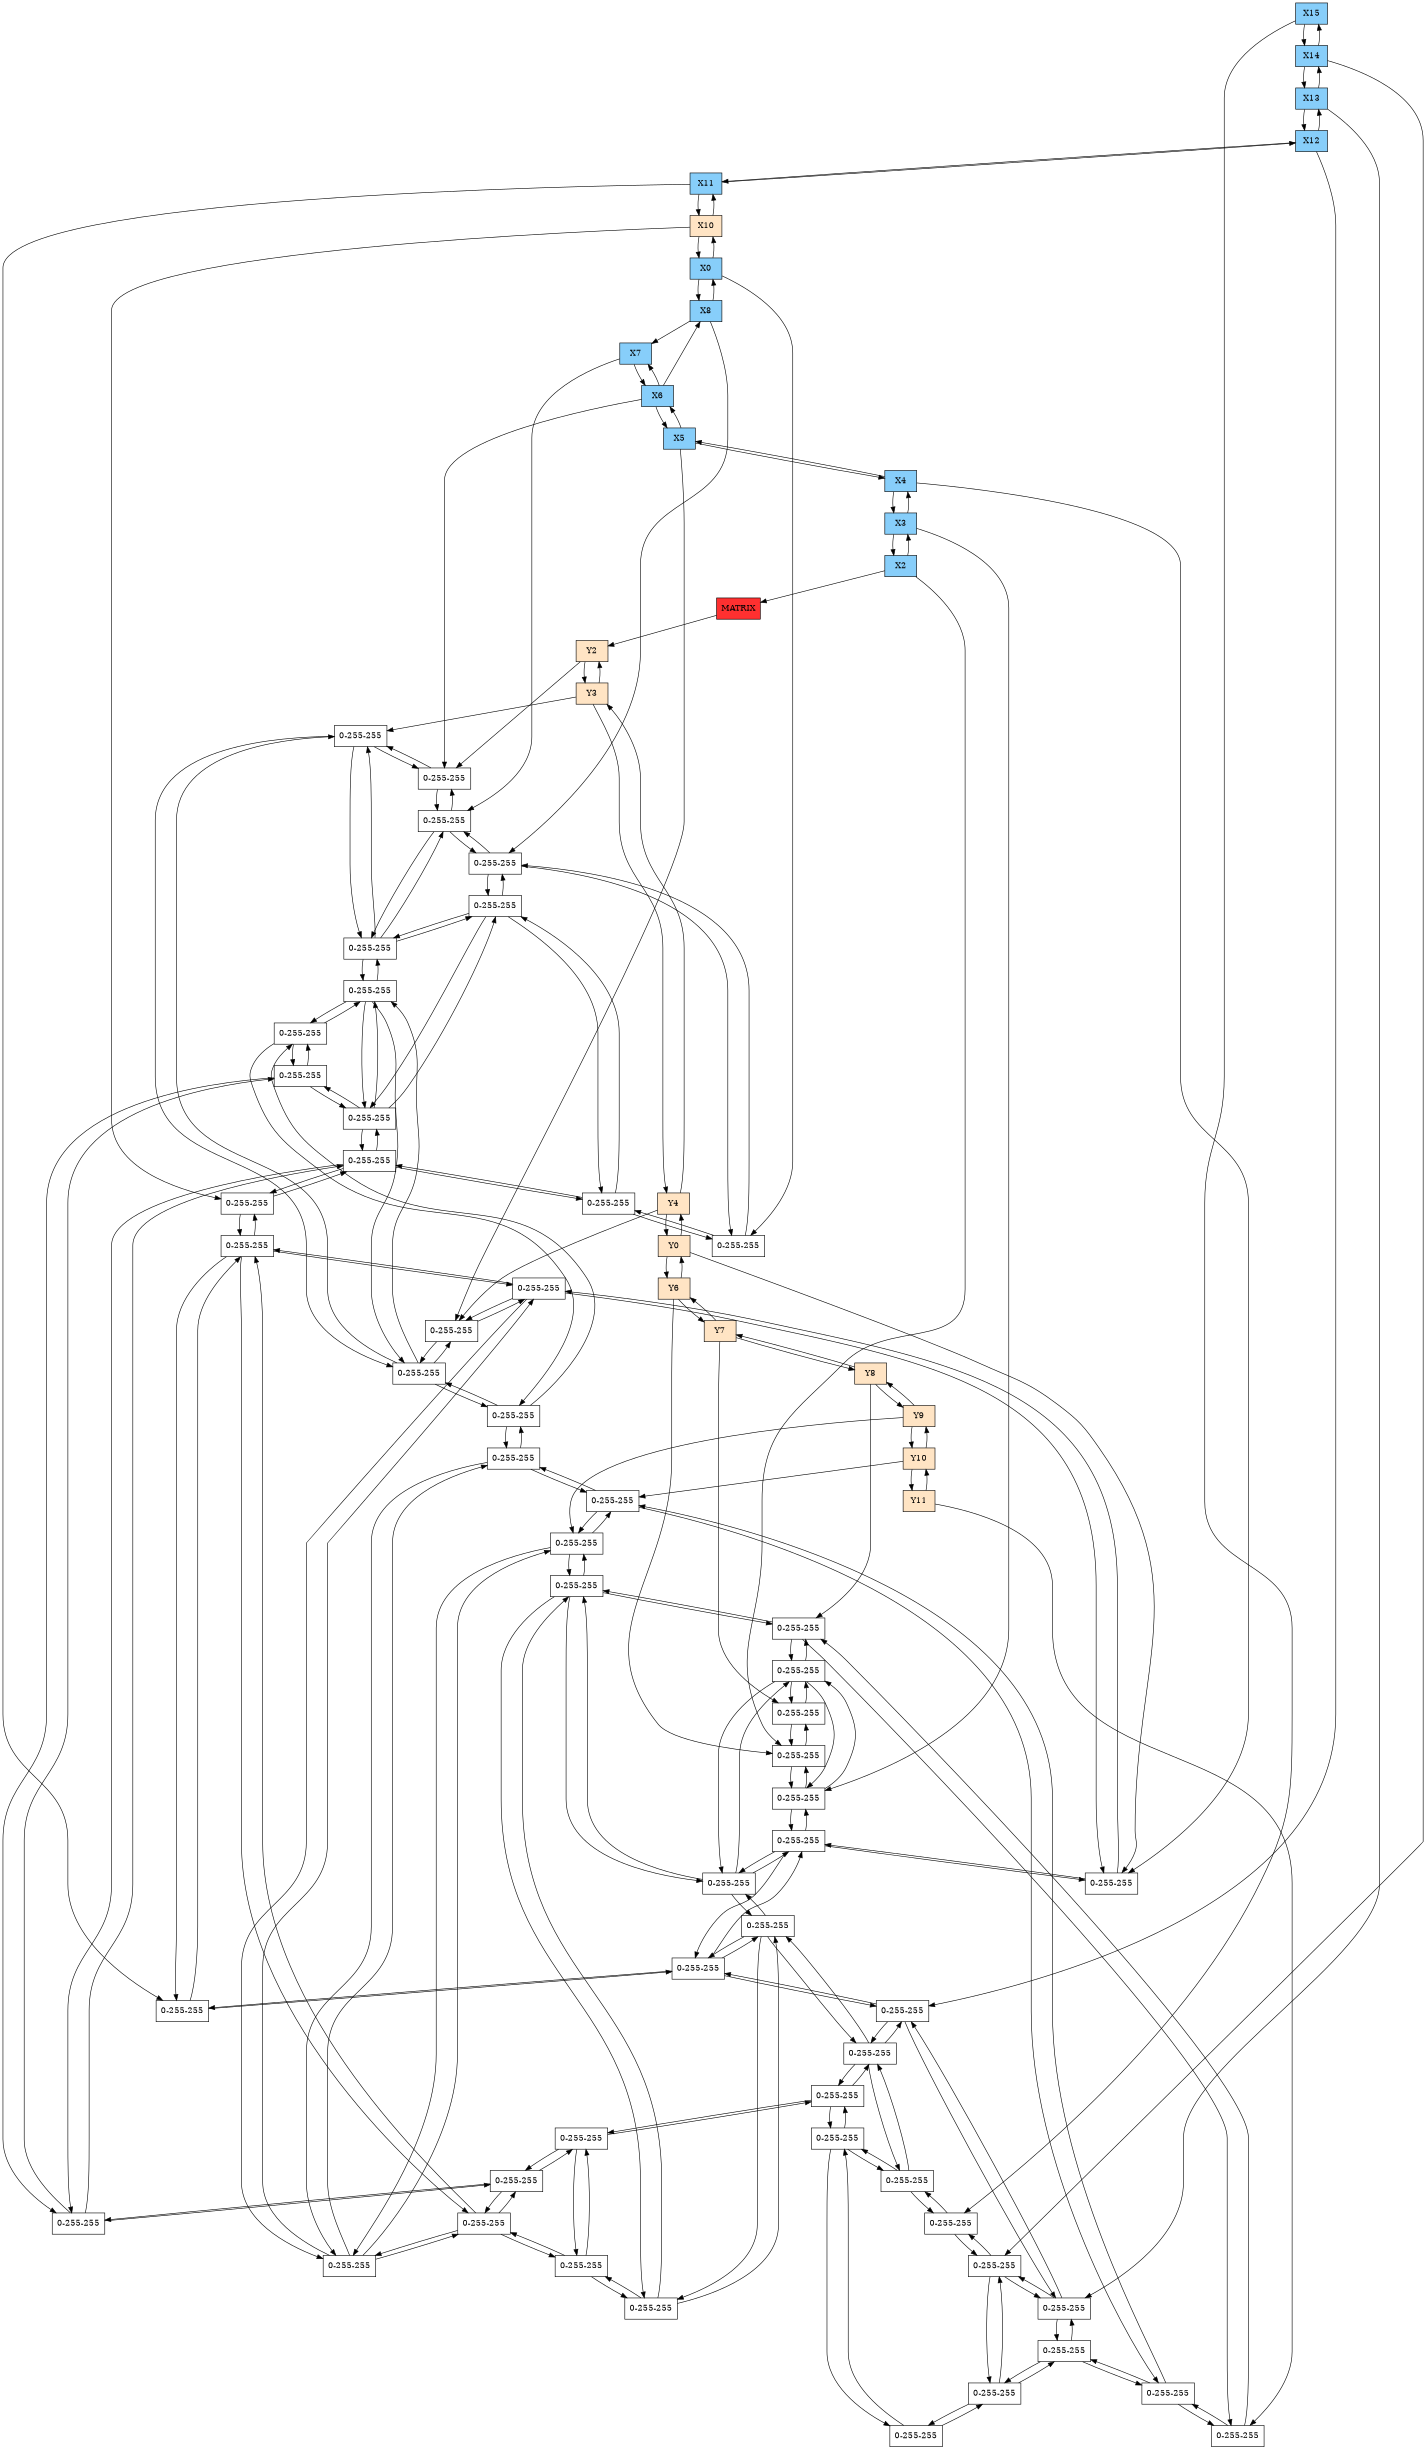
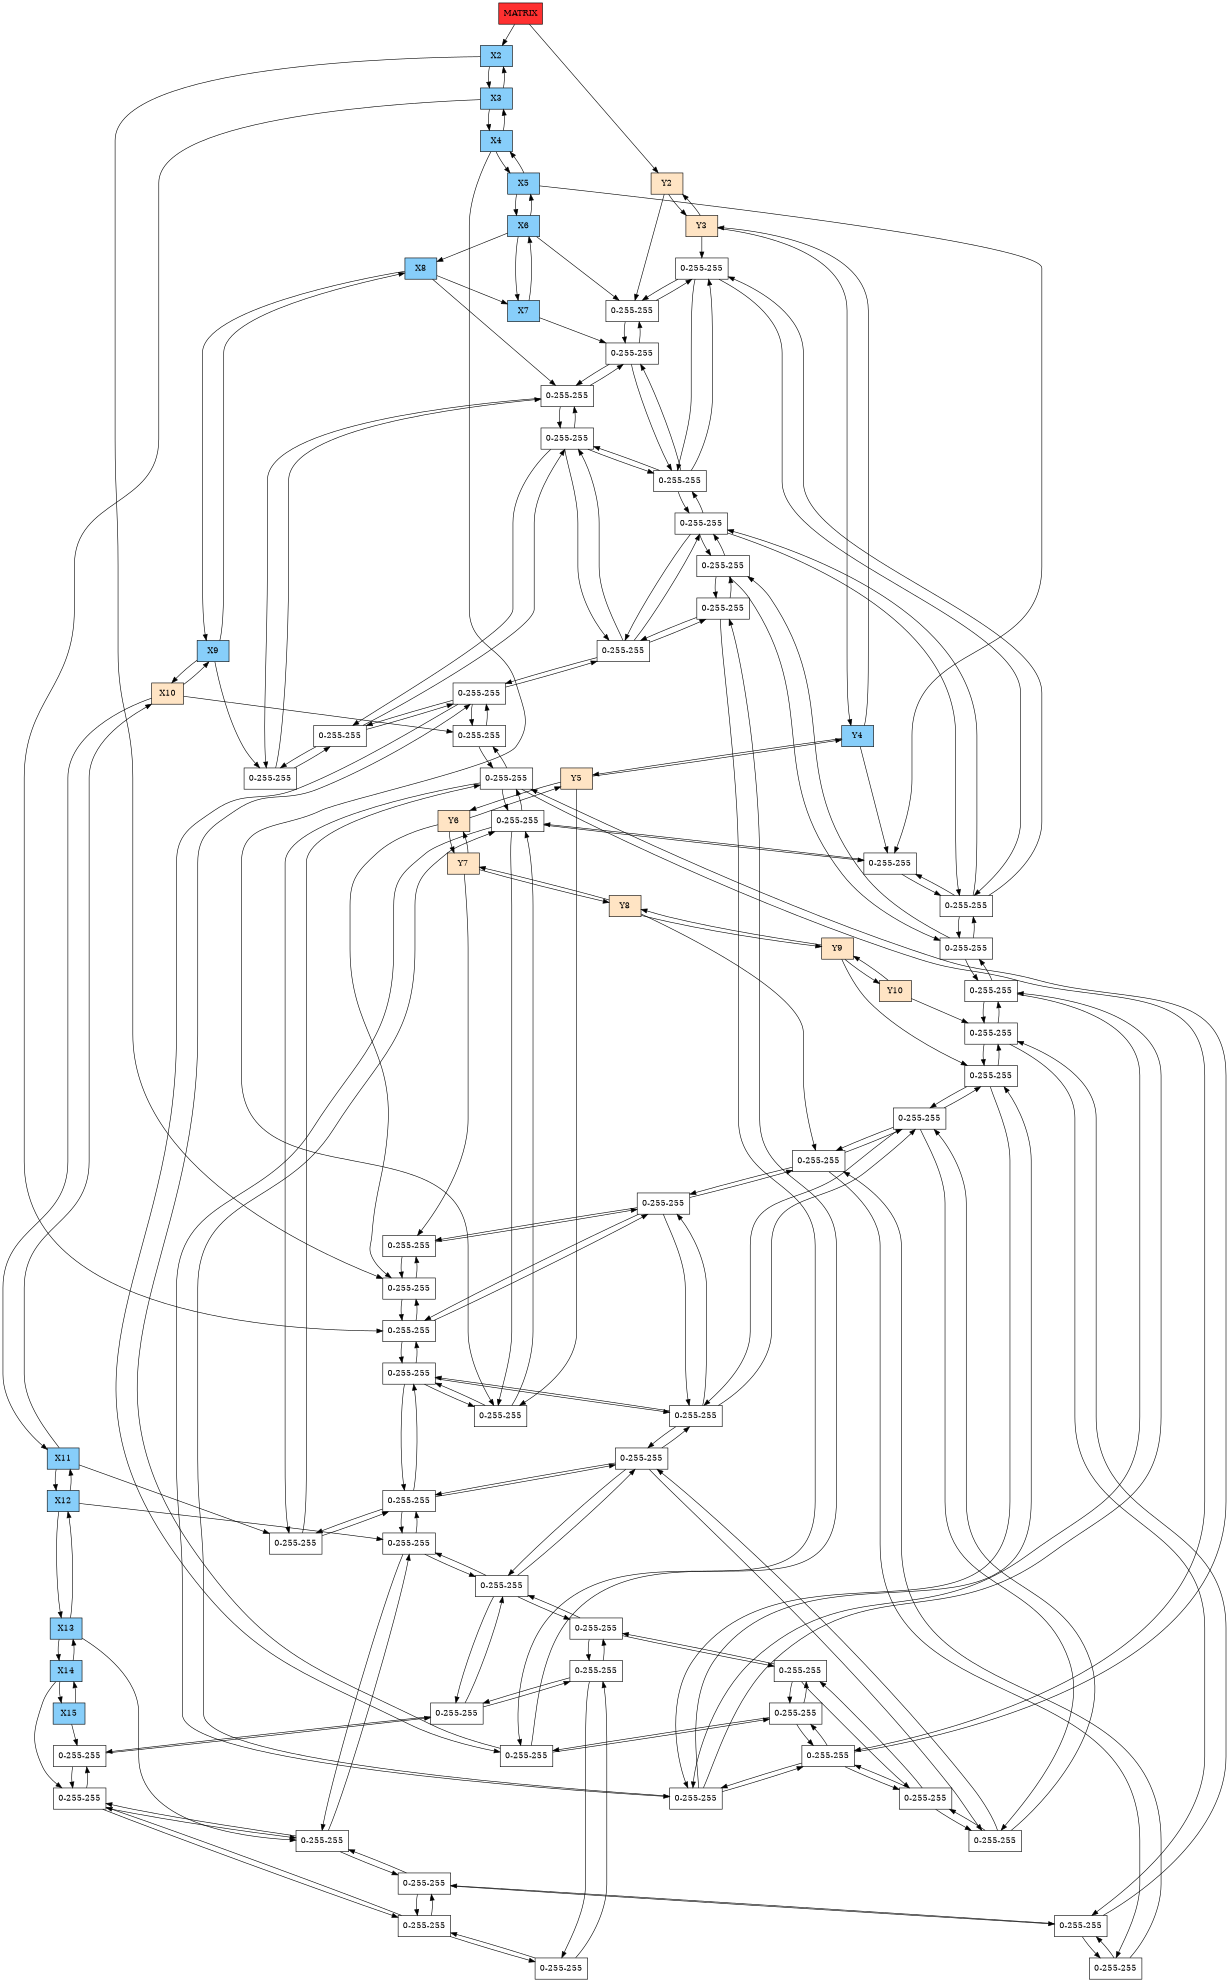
node "X0": label "X0" -> "X9"
edge "X2" -> "MATRIX": reversed
node "Y4": fillcolor bisque1 -> lightskyblue
node "Y0": label "Y0" -> "Y5"
node "Y11": removed
